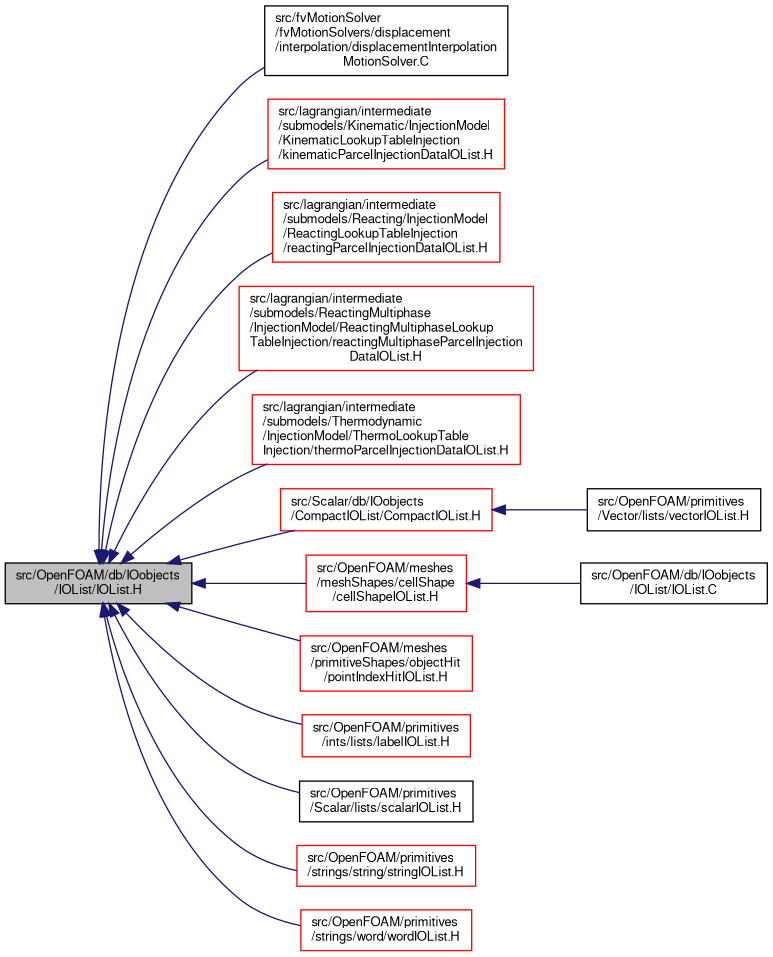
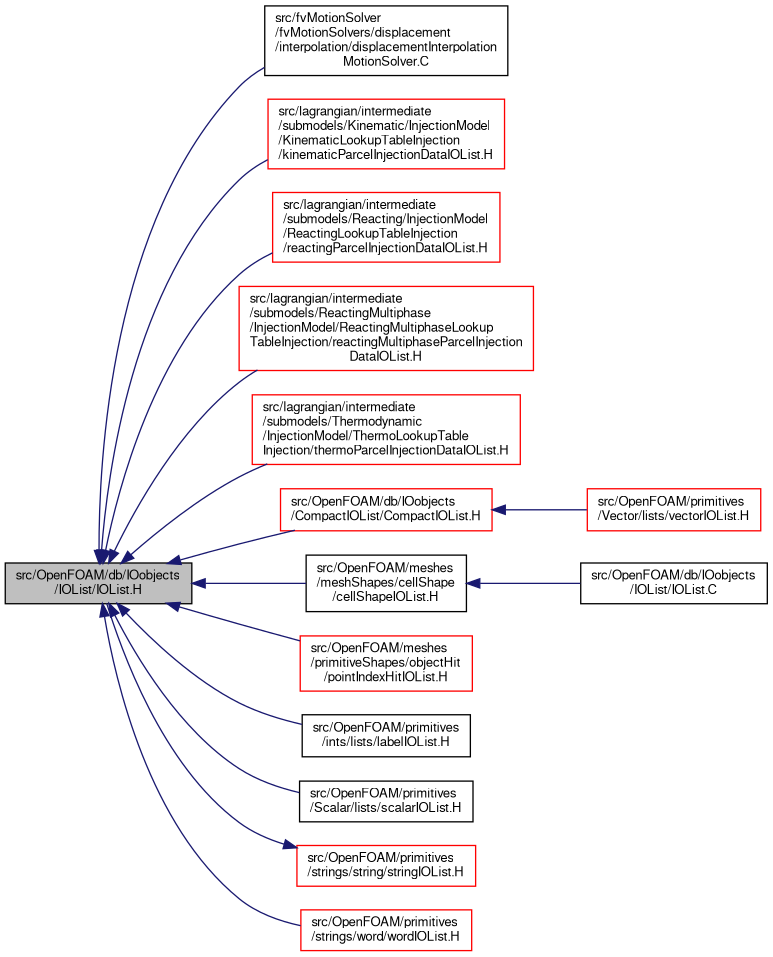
node "src/Scalar/db/IOobjects /CompactIOList/CompactIOList.H": label "src/Scalar/db/IOobjects /CompactIOList/CompactIOList.H" -> "src/OpenFOAM/db/IOobjects /CompactIOList/CompactIOList.H"
node "src/OpenFOAM/primitives /Vector/lists/vectorIOList.H": color black -> red
node "src/OpenFOAM/meshes /meshShapes/cellShape /cellShapeIOList.H": color red -> black
node "src/OpenFOAM/primitives /ints/lists/labelIOList.H": color red -> black
edge "src/OpenFOAM/primitives /strings/string/stringIOList.H" -> "src/OpenFOAM/db/IOobjects /IOList/IOList.H": reversed
